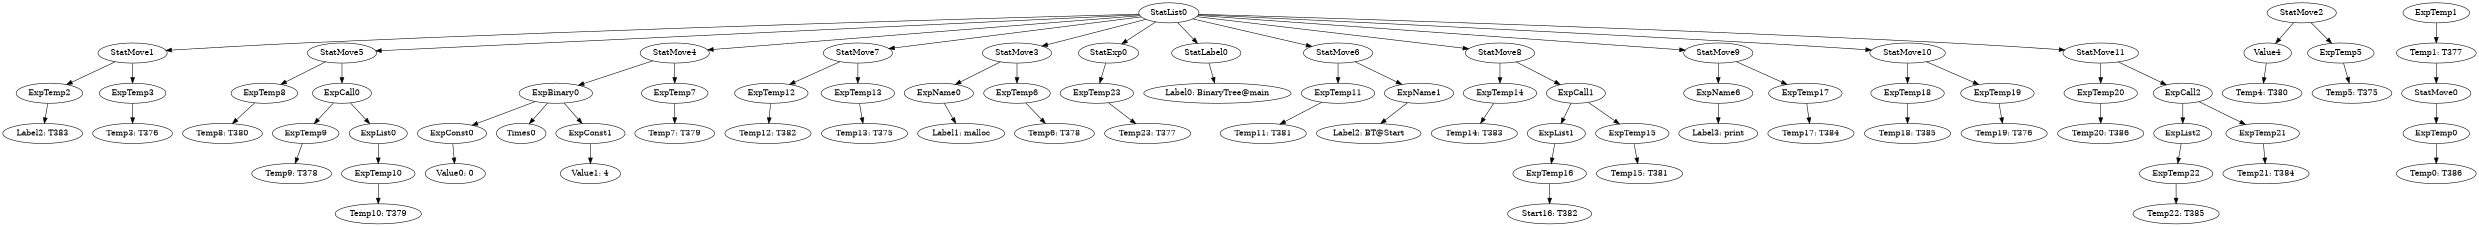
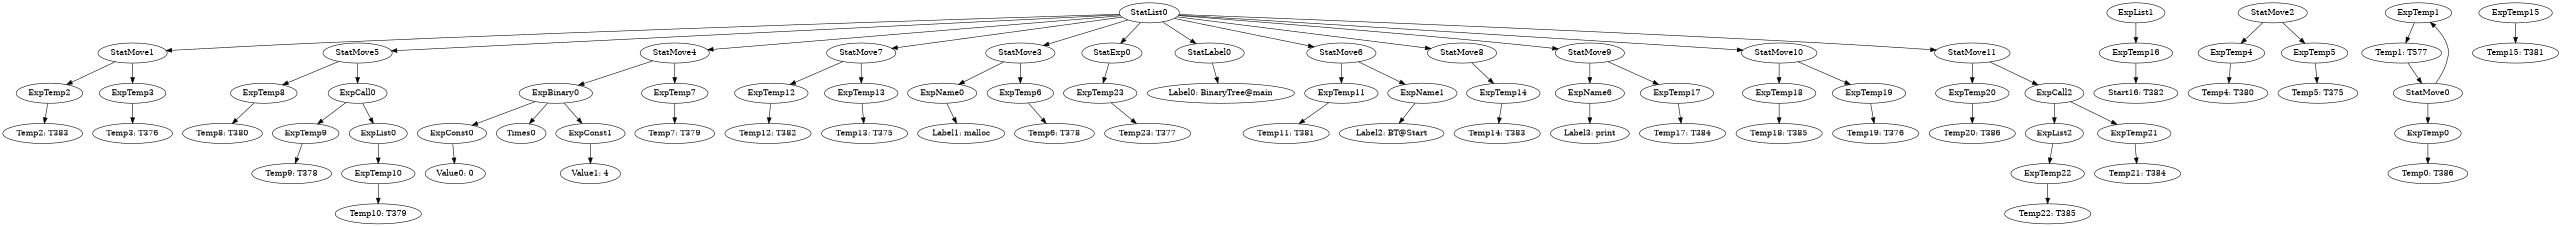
node "Value4": label "Value4" -> "ExpTemp4"
node "Temp1: T377": label "Temp1: T377" -> "Temp1: T577"
edge "StatMove0" -> "ExpTemp1": added
node "ExpCall1": removed
node "Label2: T383": label "Label2: T383" -> "Temp2: T383"
